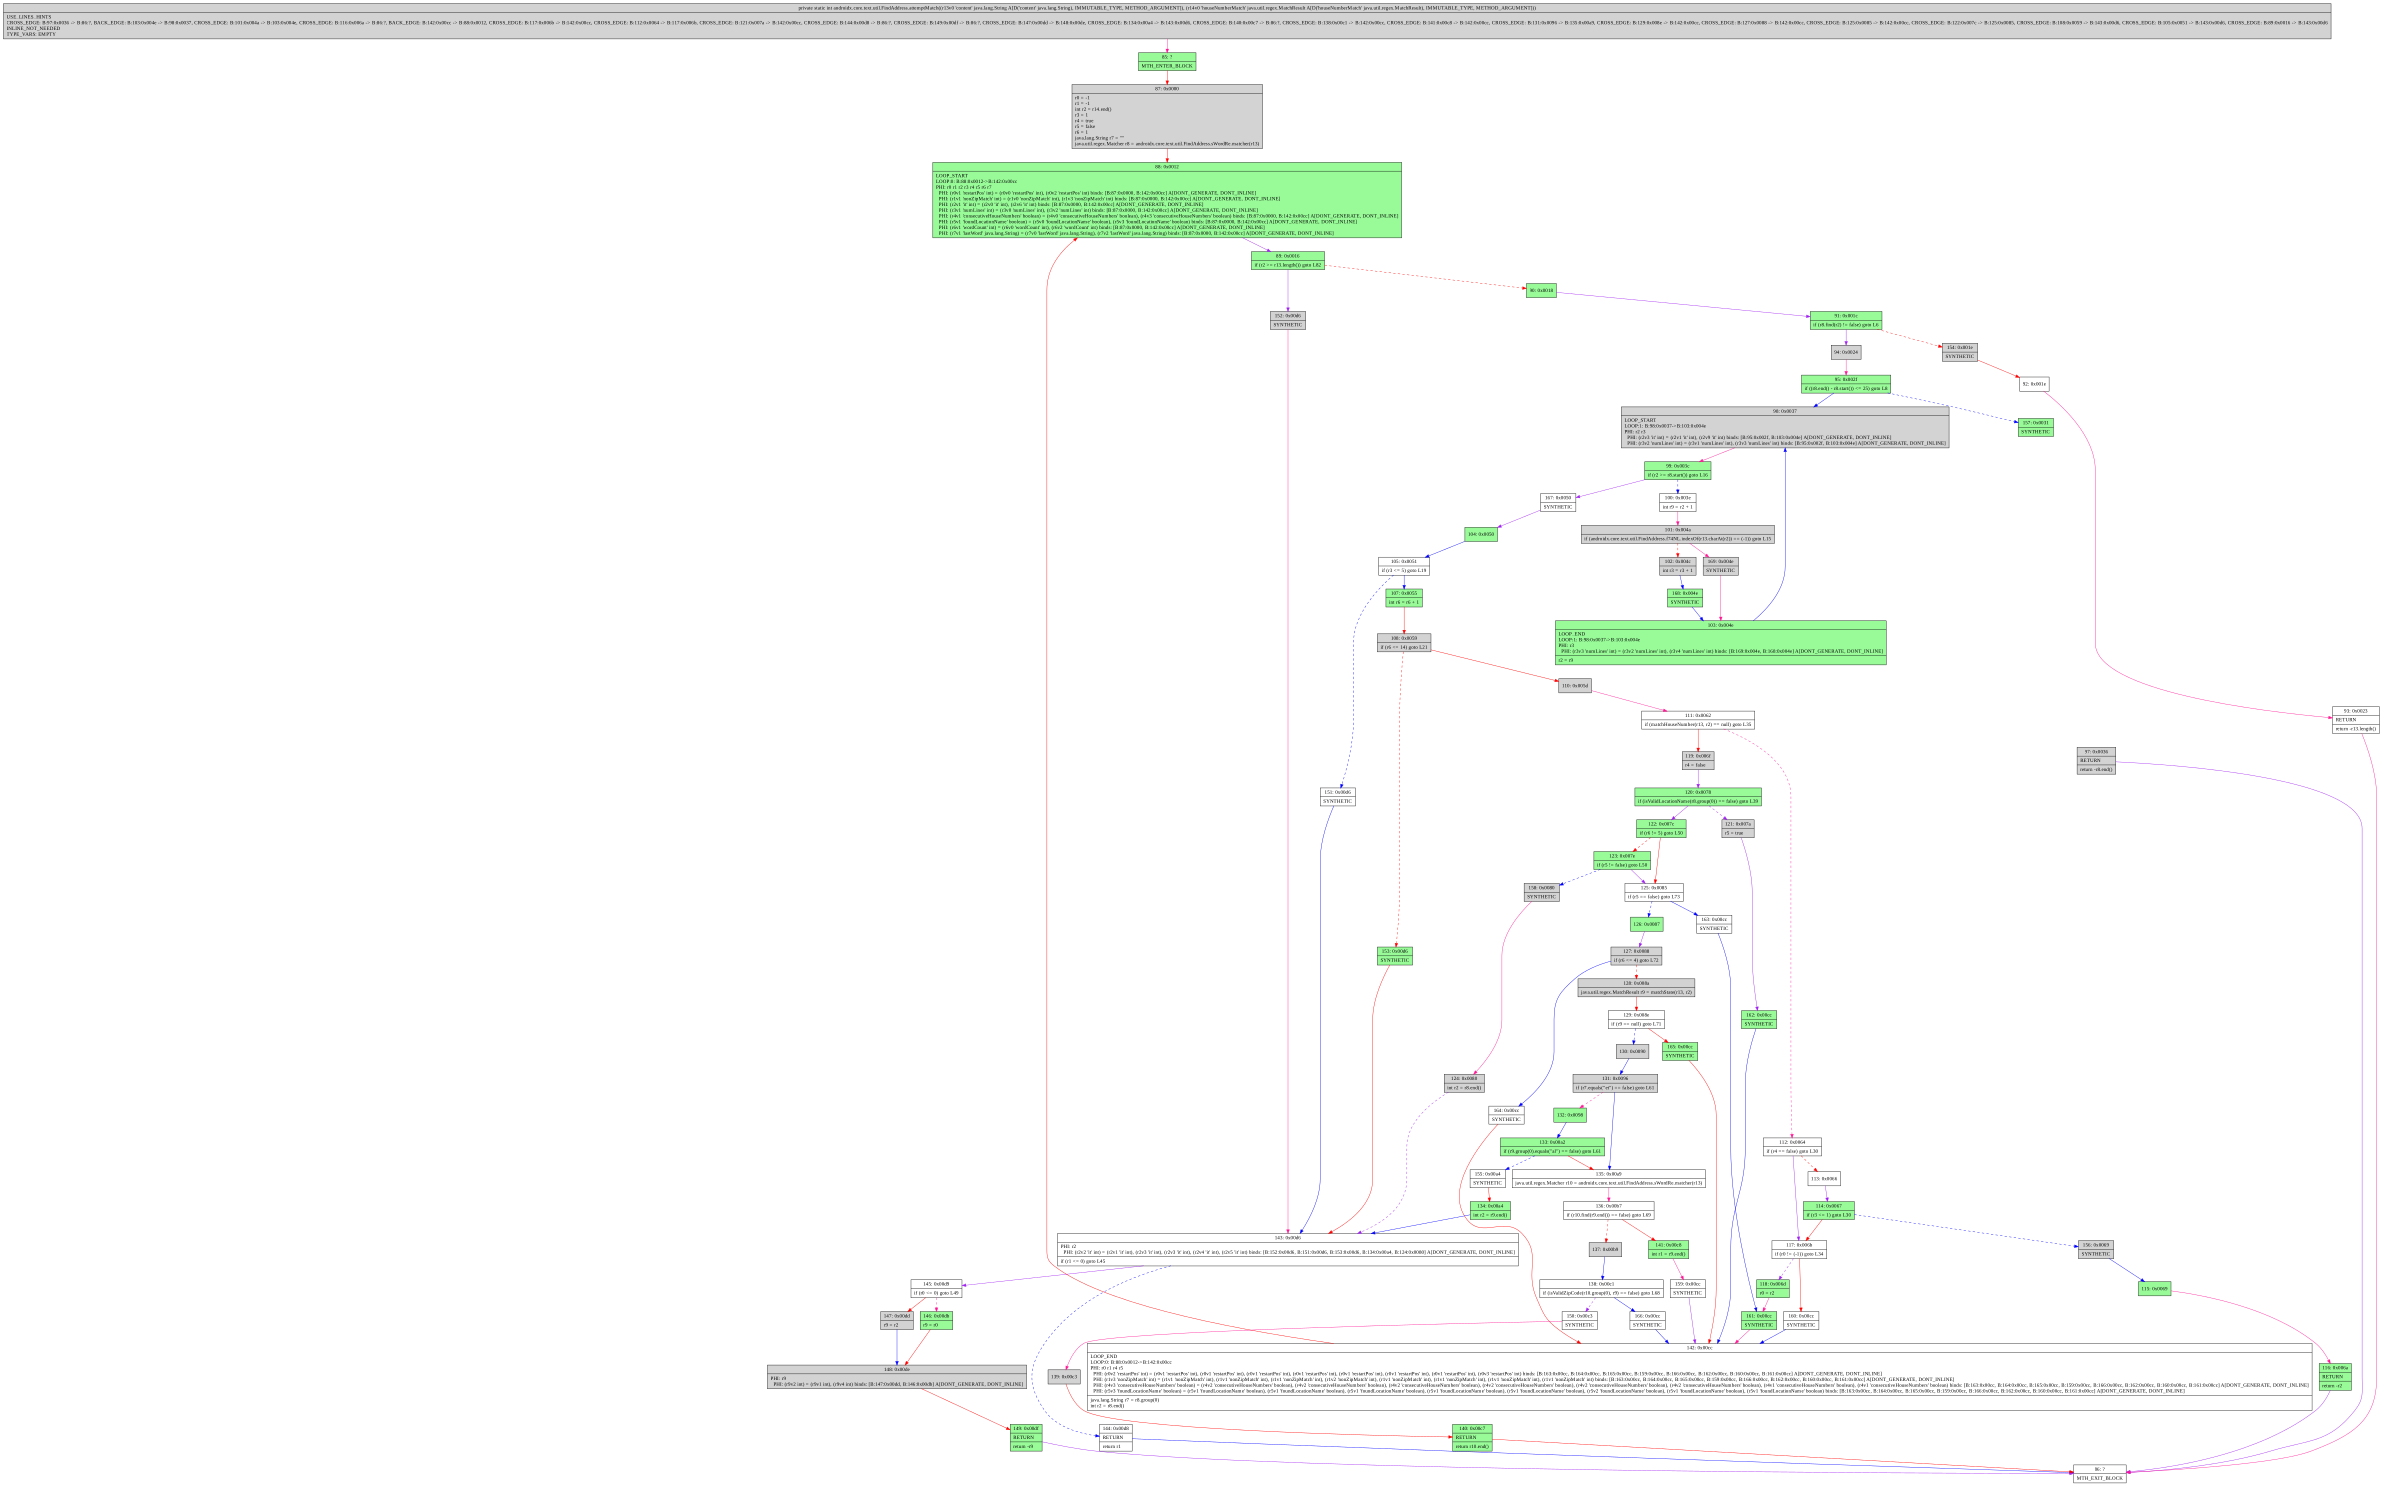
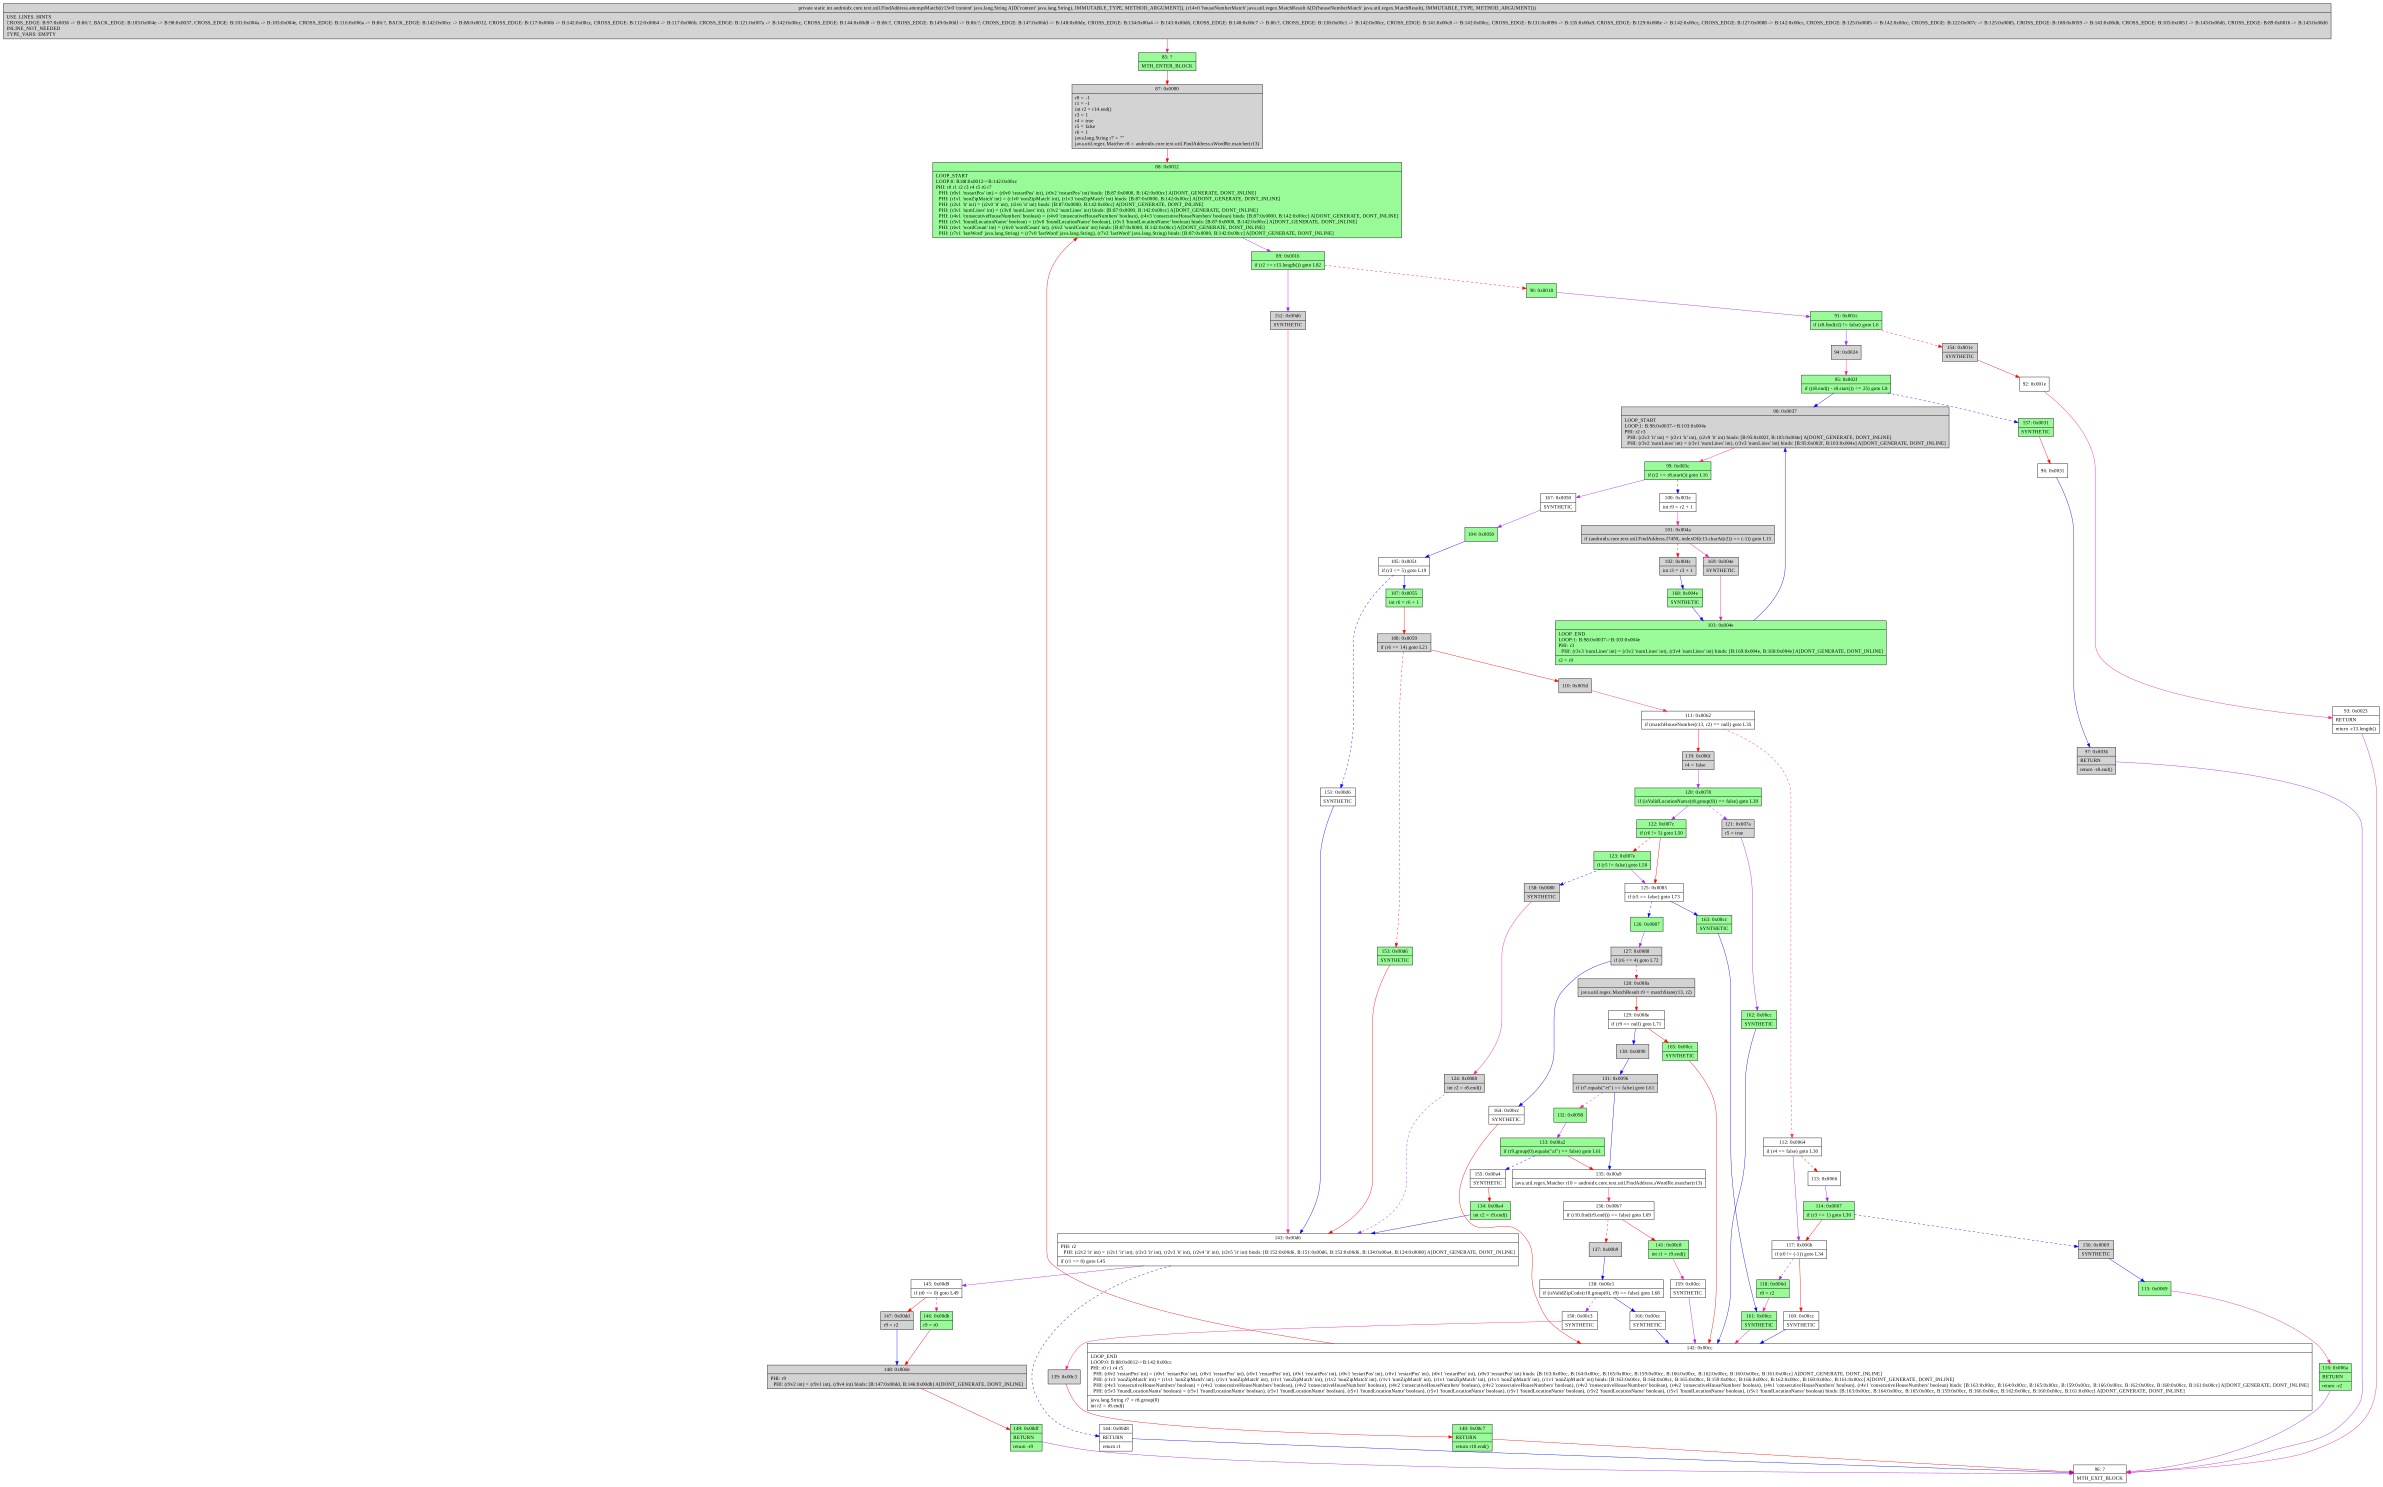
node "96: 0x0031": added
node "163: 0x00cc": fillcolor white -> palegreen
edge "129: 0x008e" -> "130: 0x0090": style dashed -> solid
edge "132: 0x0098" -> "133: 0x00a2": color blue -> purple
